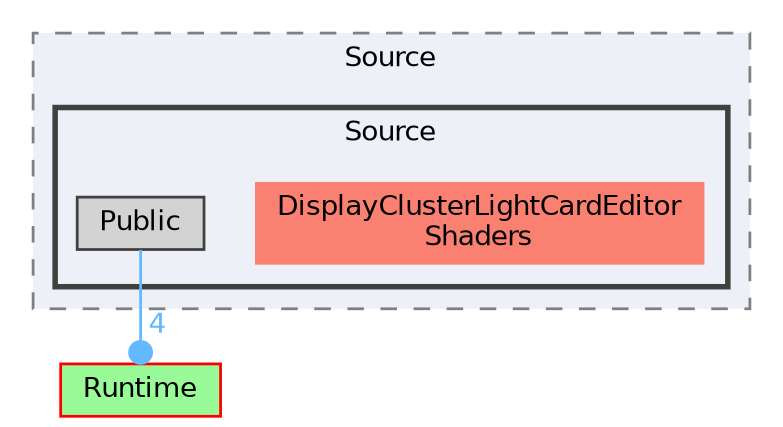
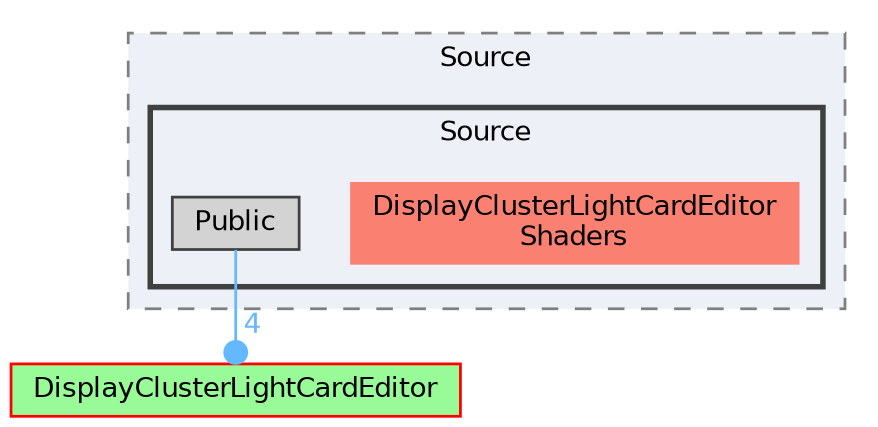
node "Runtime": label "Runtime" -> "DisplayClusterLightCardEditor"
